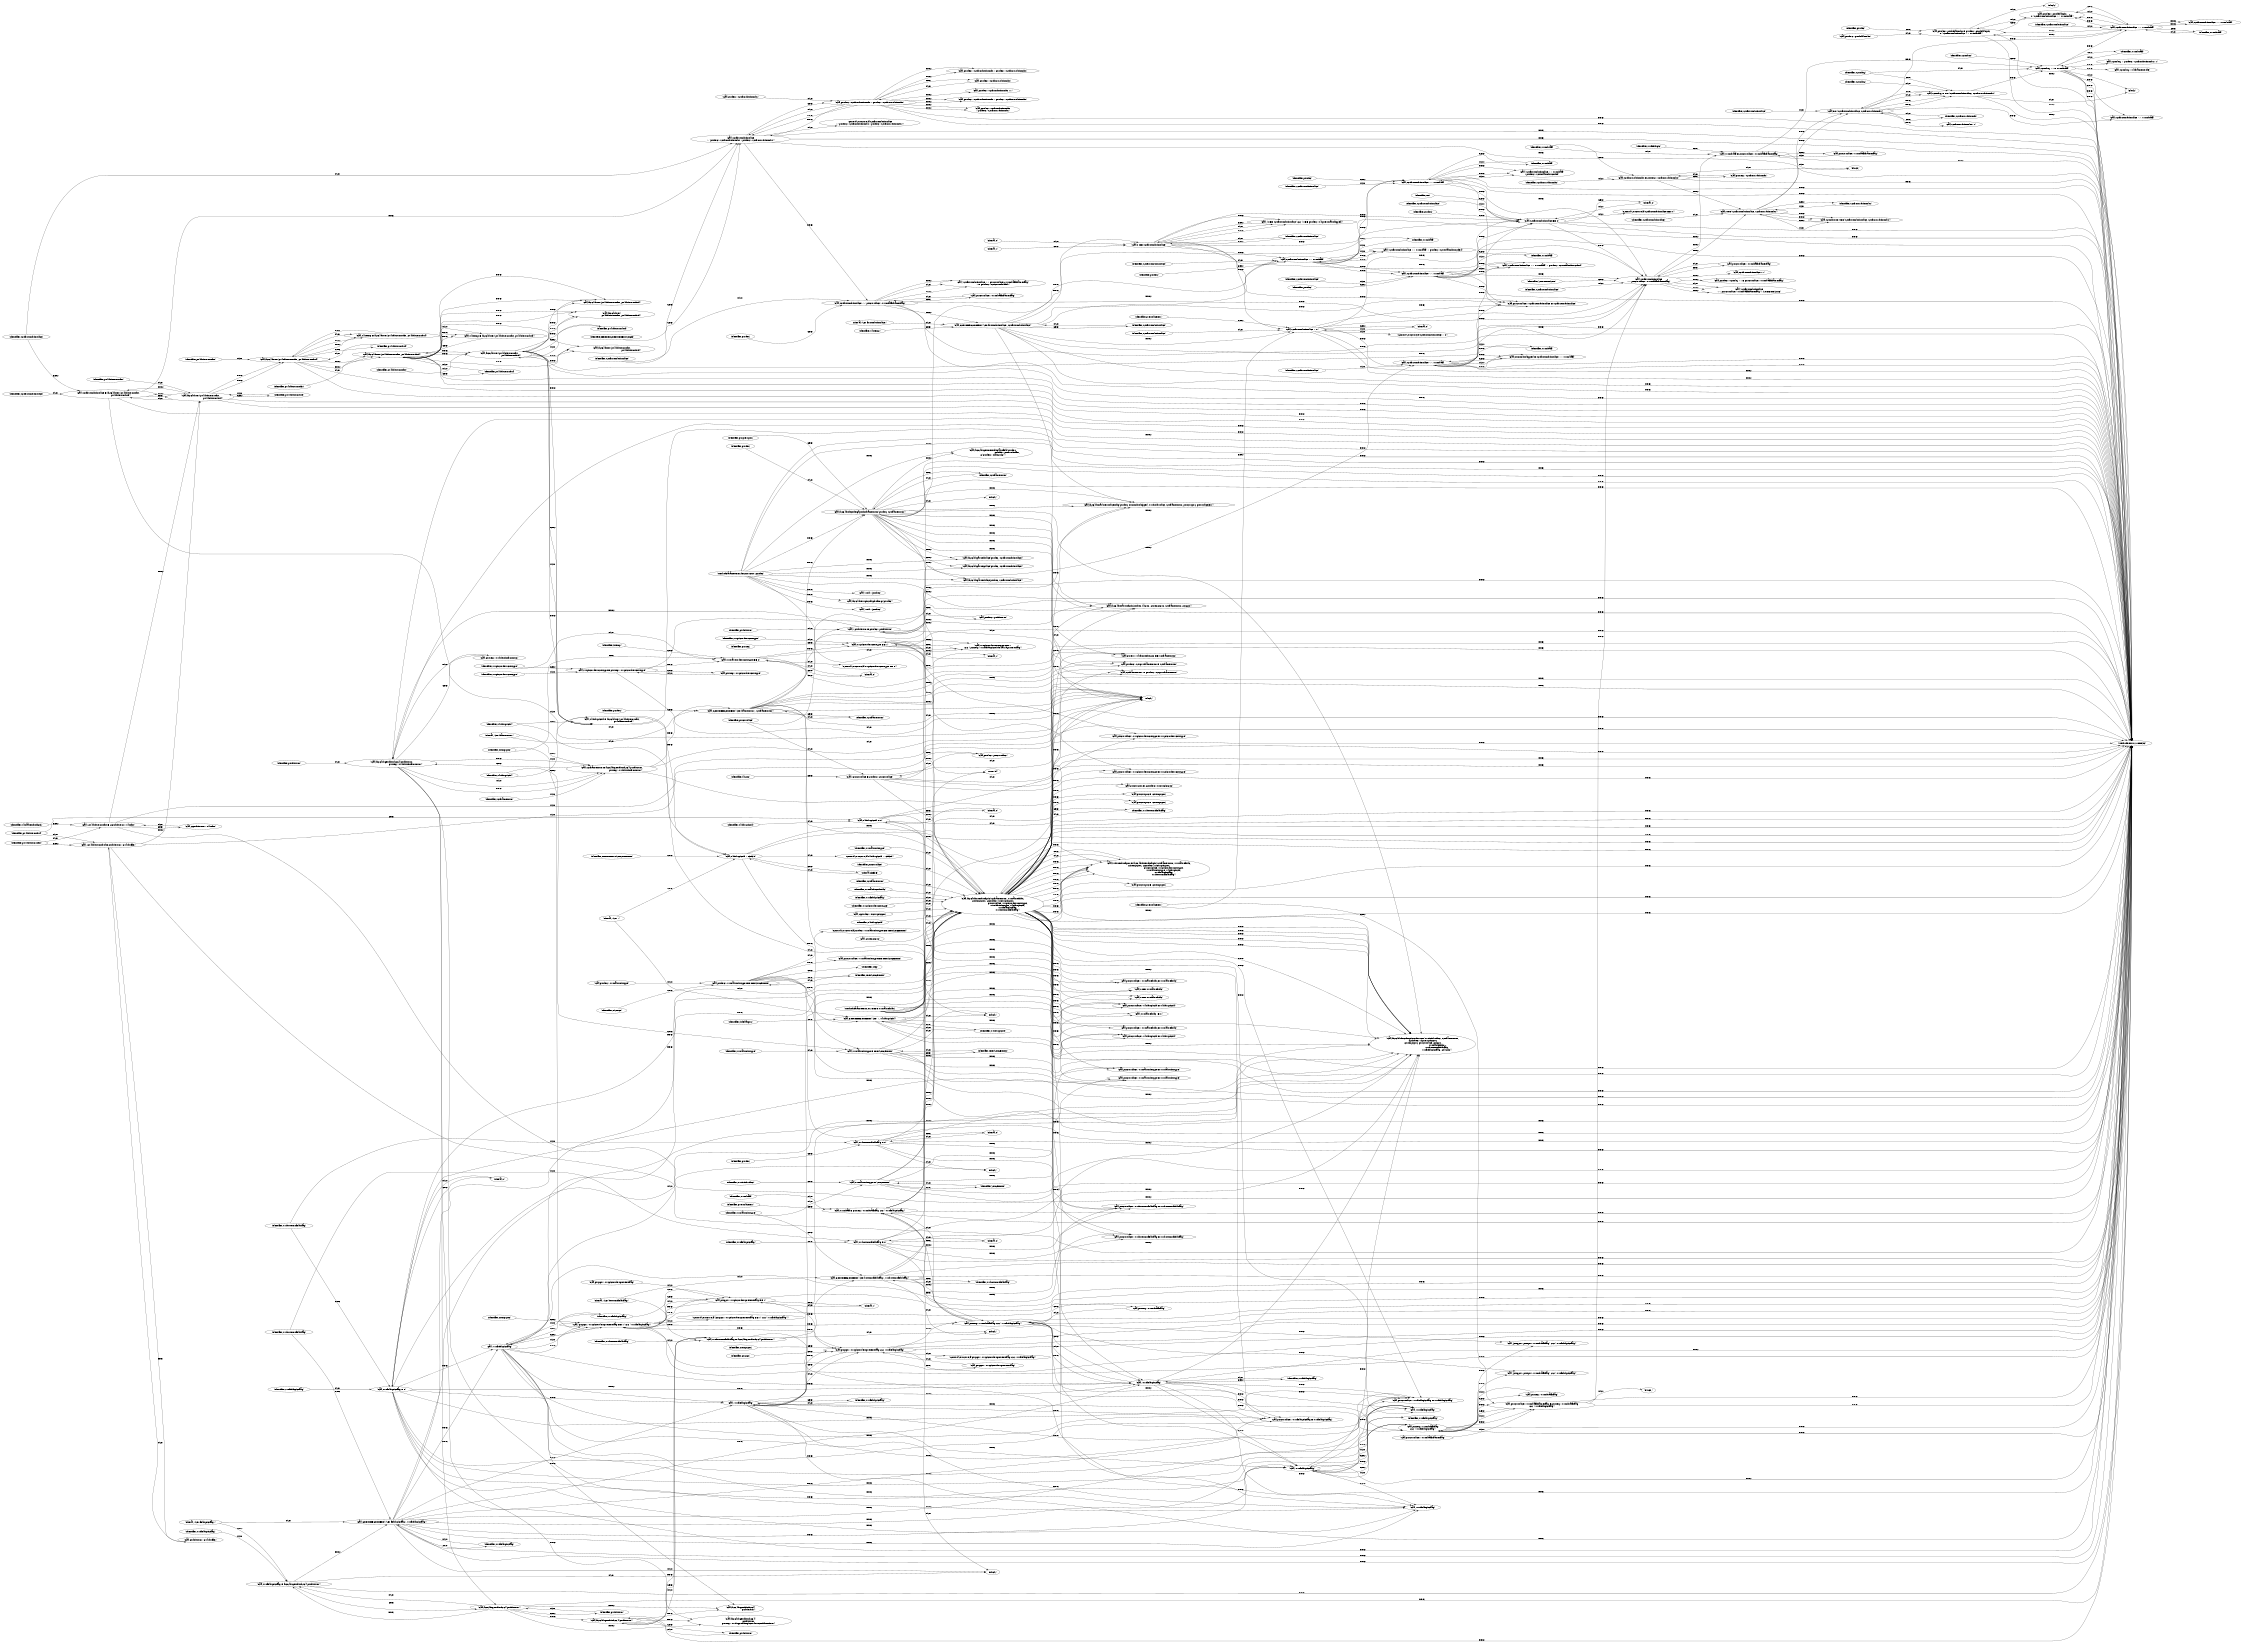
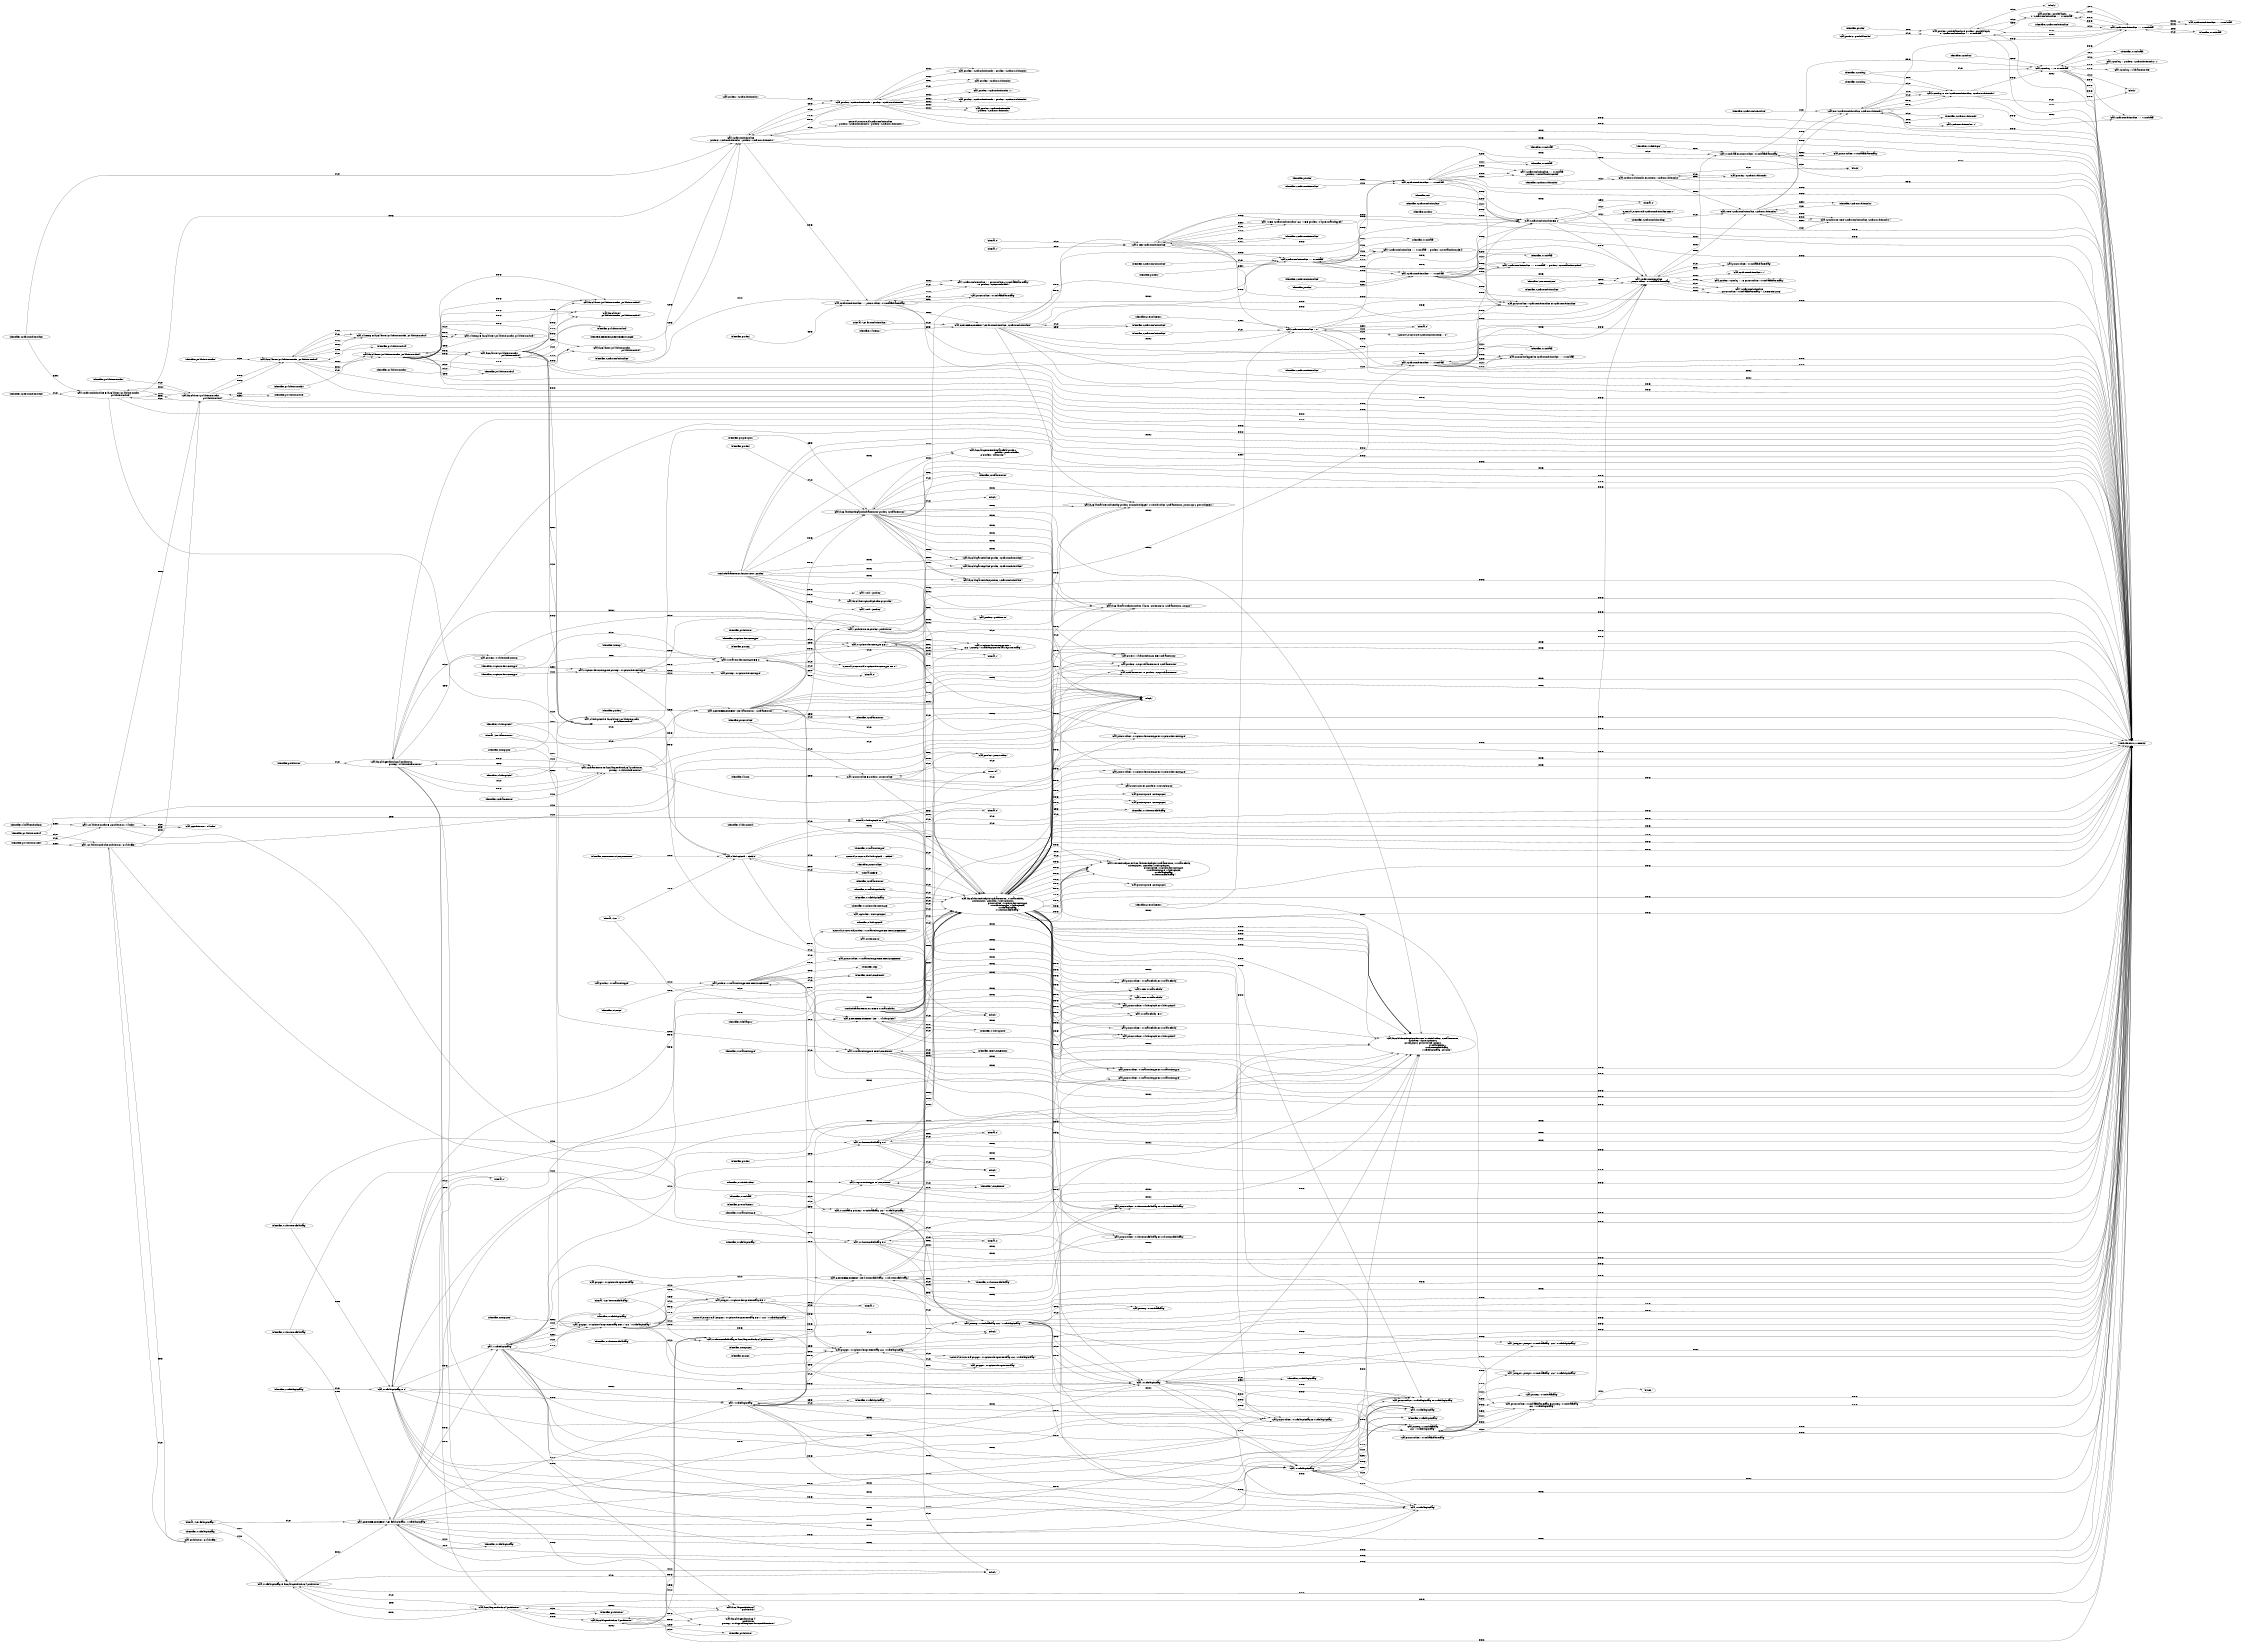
edge "(Call,DIV(u2_first_mb_in_slice, u2_frm_wd_in_mbs))" -> "(MethodReturn,WORD32)": added, label "DDG:"
edge "(Call,0 == u2_first_mb_in_slice)" -> "(Call,u2_first_mb_in_slice > 0)": reversed
edge "(Call,ps_dec->ps_bitstrm)" -> "(Call,* ps_bitstrm = ps_dec->ps_bitstrm)": now "(Call,ps_seq->u1_bits_in_frm_num)" -> "(Call,* ps_bitstrm = ps_dec->ps_bitstrm)"
node "(Call,u4_idr_pic_id = 0)": label "(Call,u4_idr_pic_id = 0)" -> "(Literal,u4_idr_pic_id = 0)"
node "(Call,u1_nal_unit_type = SLICE_NAL)": label "(Call,u1_nal_unit_type = SLICE_NAL)" -> "(Call,u1_prev_unit_type = SLICE_NAL)"
